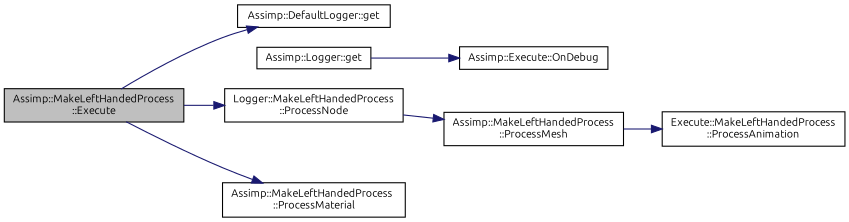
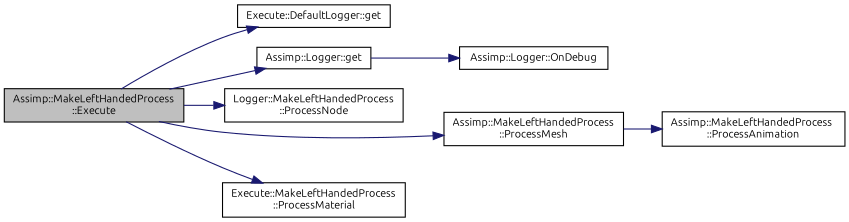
node "Assimp::DefaultLogger::get": label "Assimp::DefaultLogger::get" -> "Execute::DefaultLogger::get"
node "Assimp::Execute::OnDebug": label "Assimp::Execute::OnDebug" -> "Assimp::Logger::OnDebug"
edge "Assimp::MakeLeftHandedProcess ::Execute" -> "Assimp::Logger::get": added
edge "Logger::MakeLeftHandedProcess ::ProcessNode" -> "Assimp::MakeLeftHandedProcess ::ProcessMesh": now "Assimp::MakeLeftHandedProcess ::Execute" -> "Assimp::MakeLeftHandedProcess ::ProcessMesh"
node "Execute::MakeLeftHandedProcess ::ProcessAnimation": label "Execute::MakeLeftHandedProcess ::ProcessAnimation" -> "Assimp::MakeLeftHandedProcess ::ProcessAnimation"
node "Assimp::MakeLeftHandedProcess ::ProcessMaterial": label "Assimp::MakeLeftHandedProcess ::ProcessMaterial" -> "Execute::MakeLeftHandedProcess ::ProcessMaterial"
